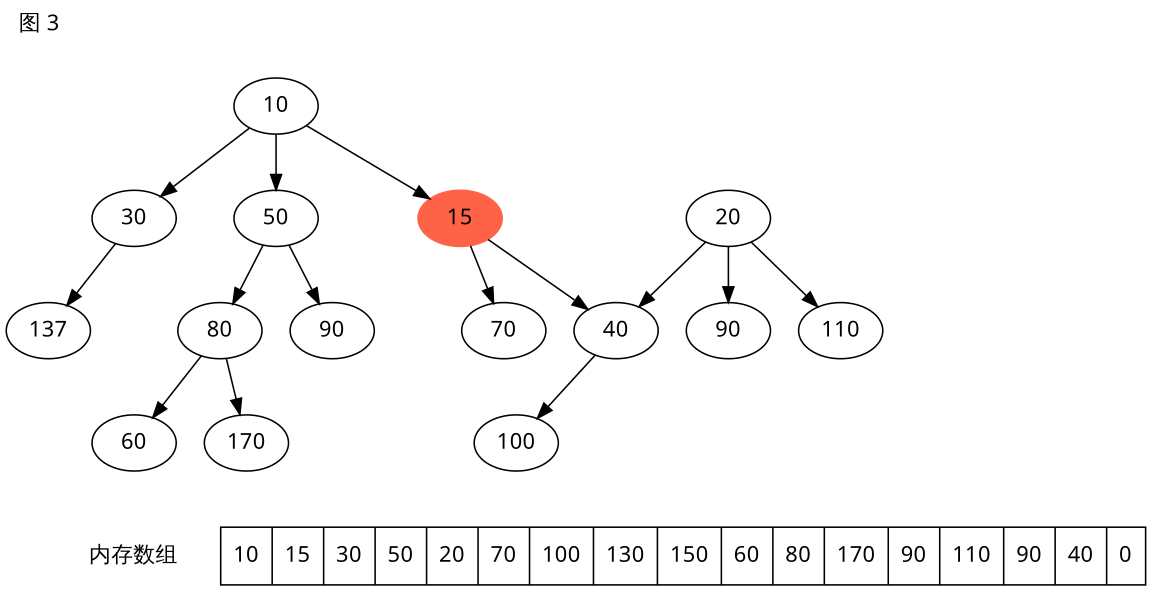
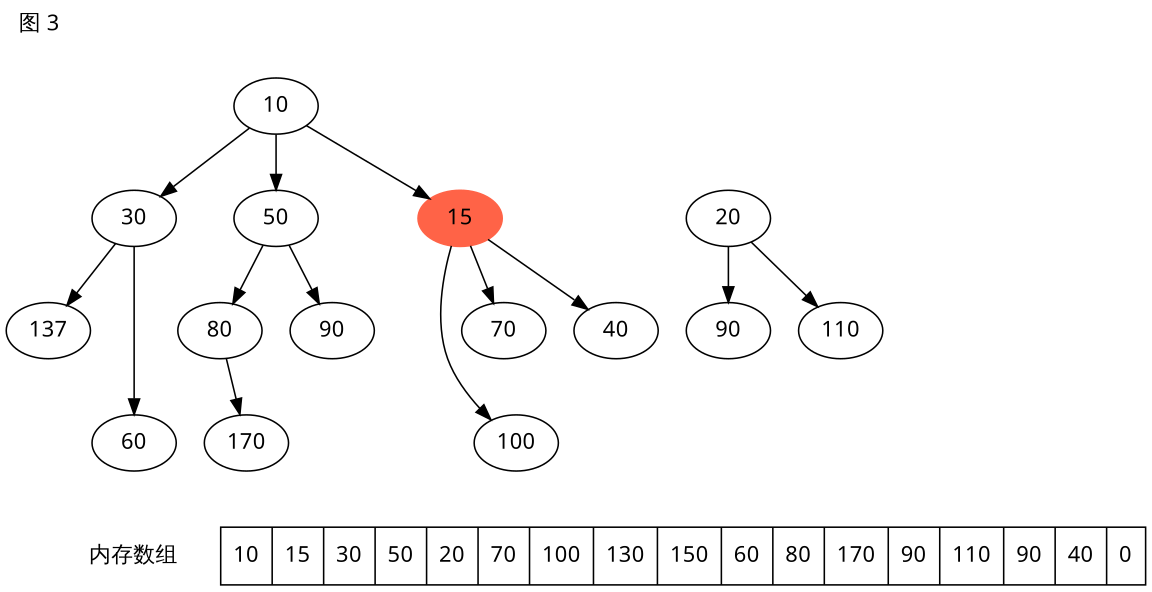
edge "20" -> "40": removed
edge "80" -> "60": now "30" -> "60"
edge "40" -> "100": now "15" -> "100"
